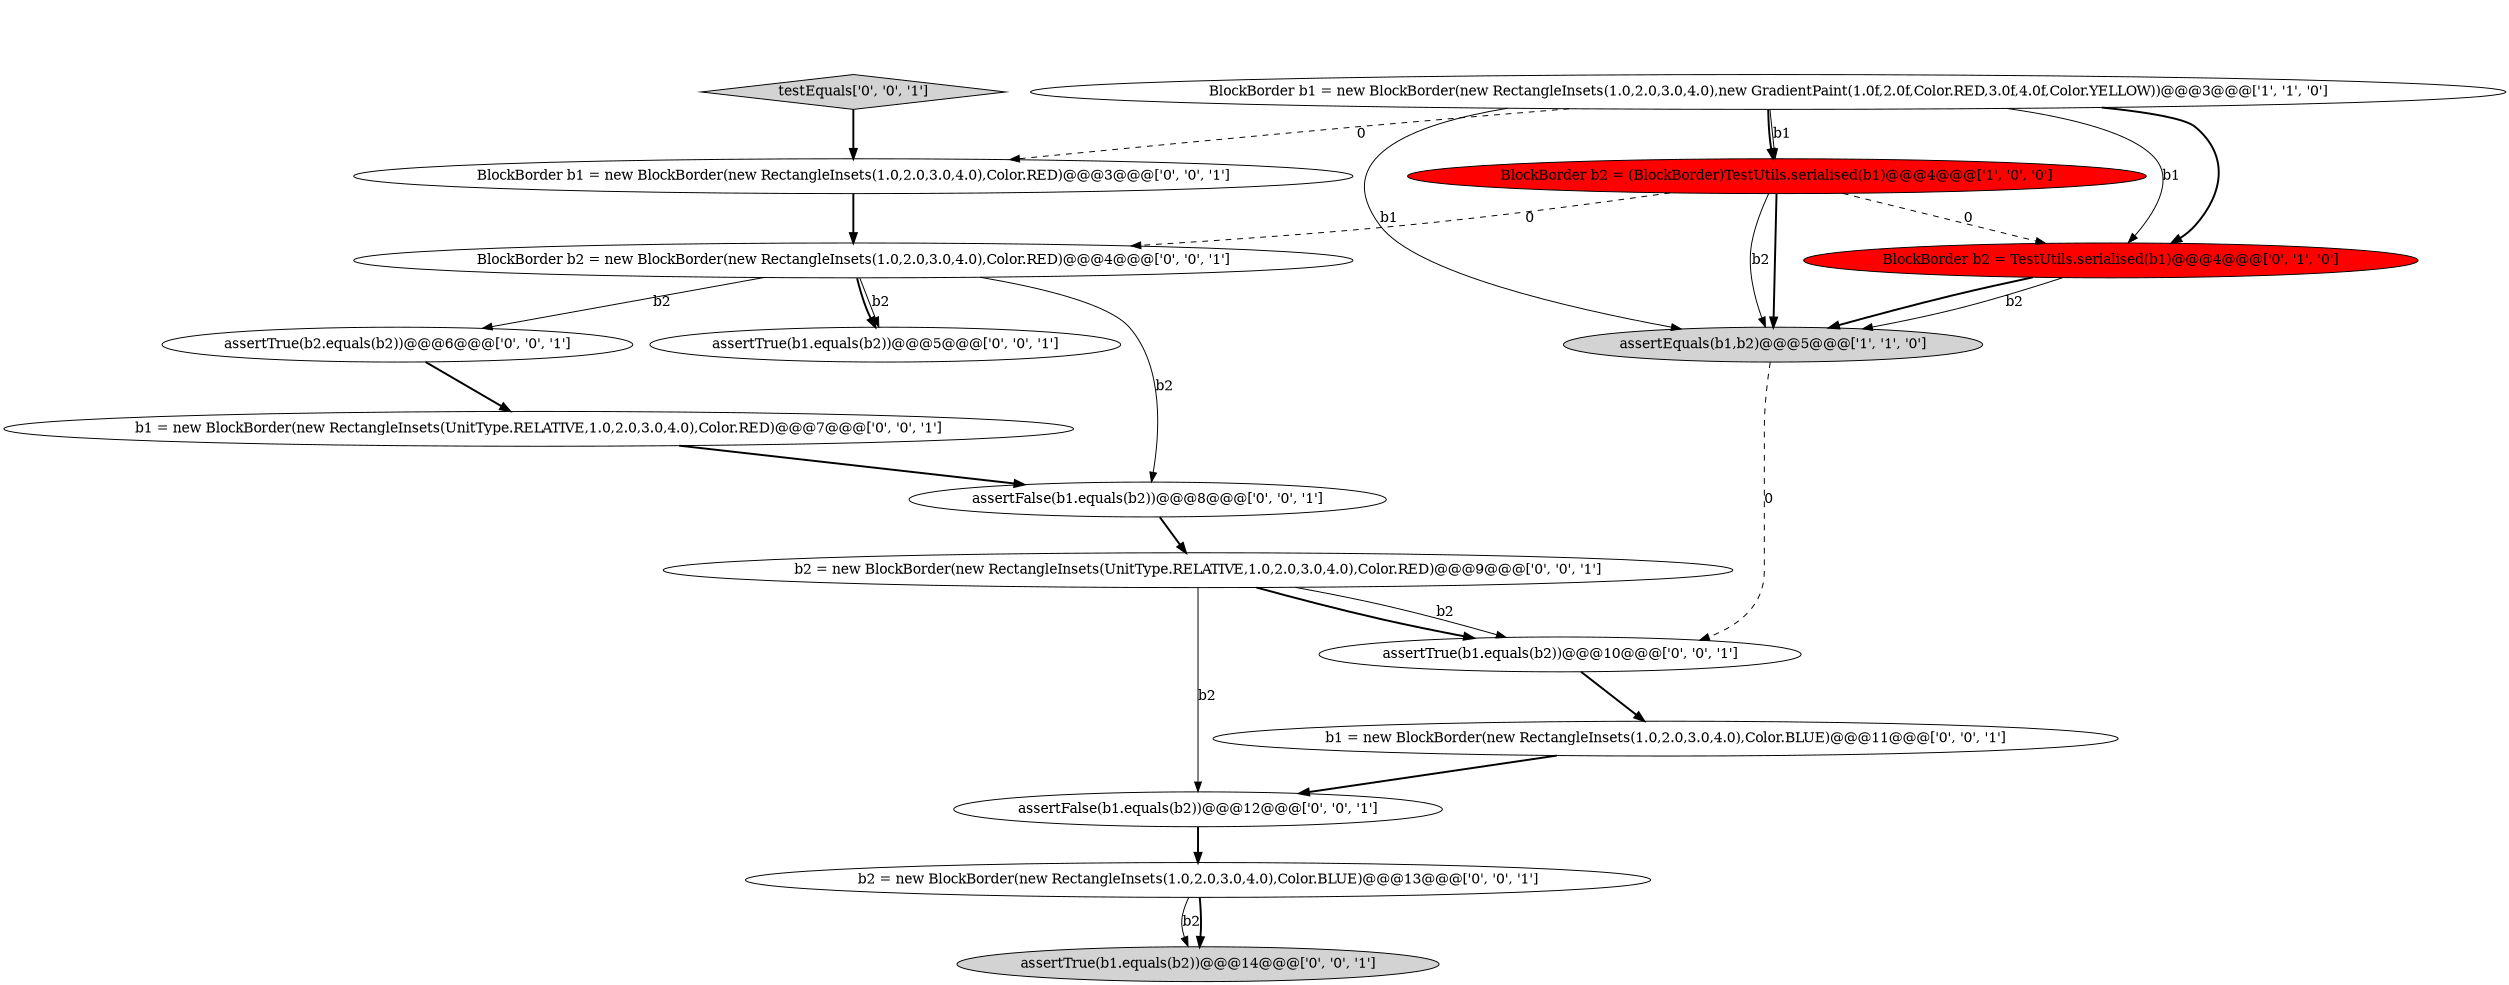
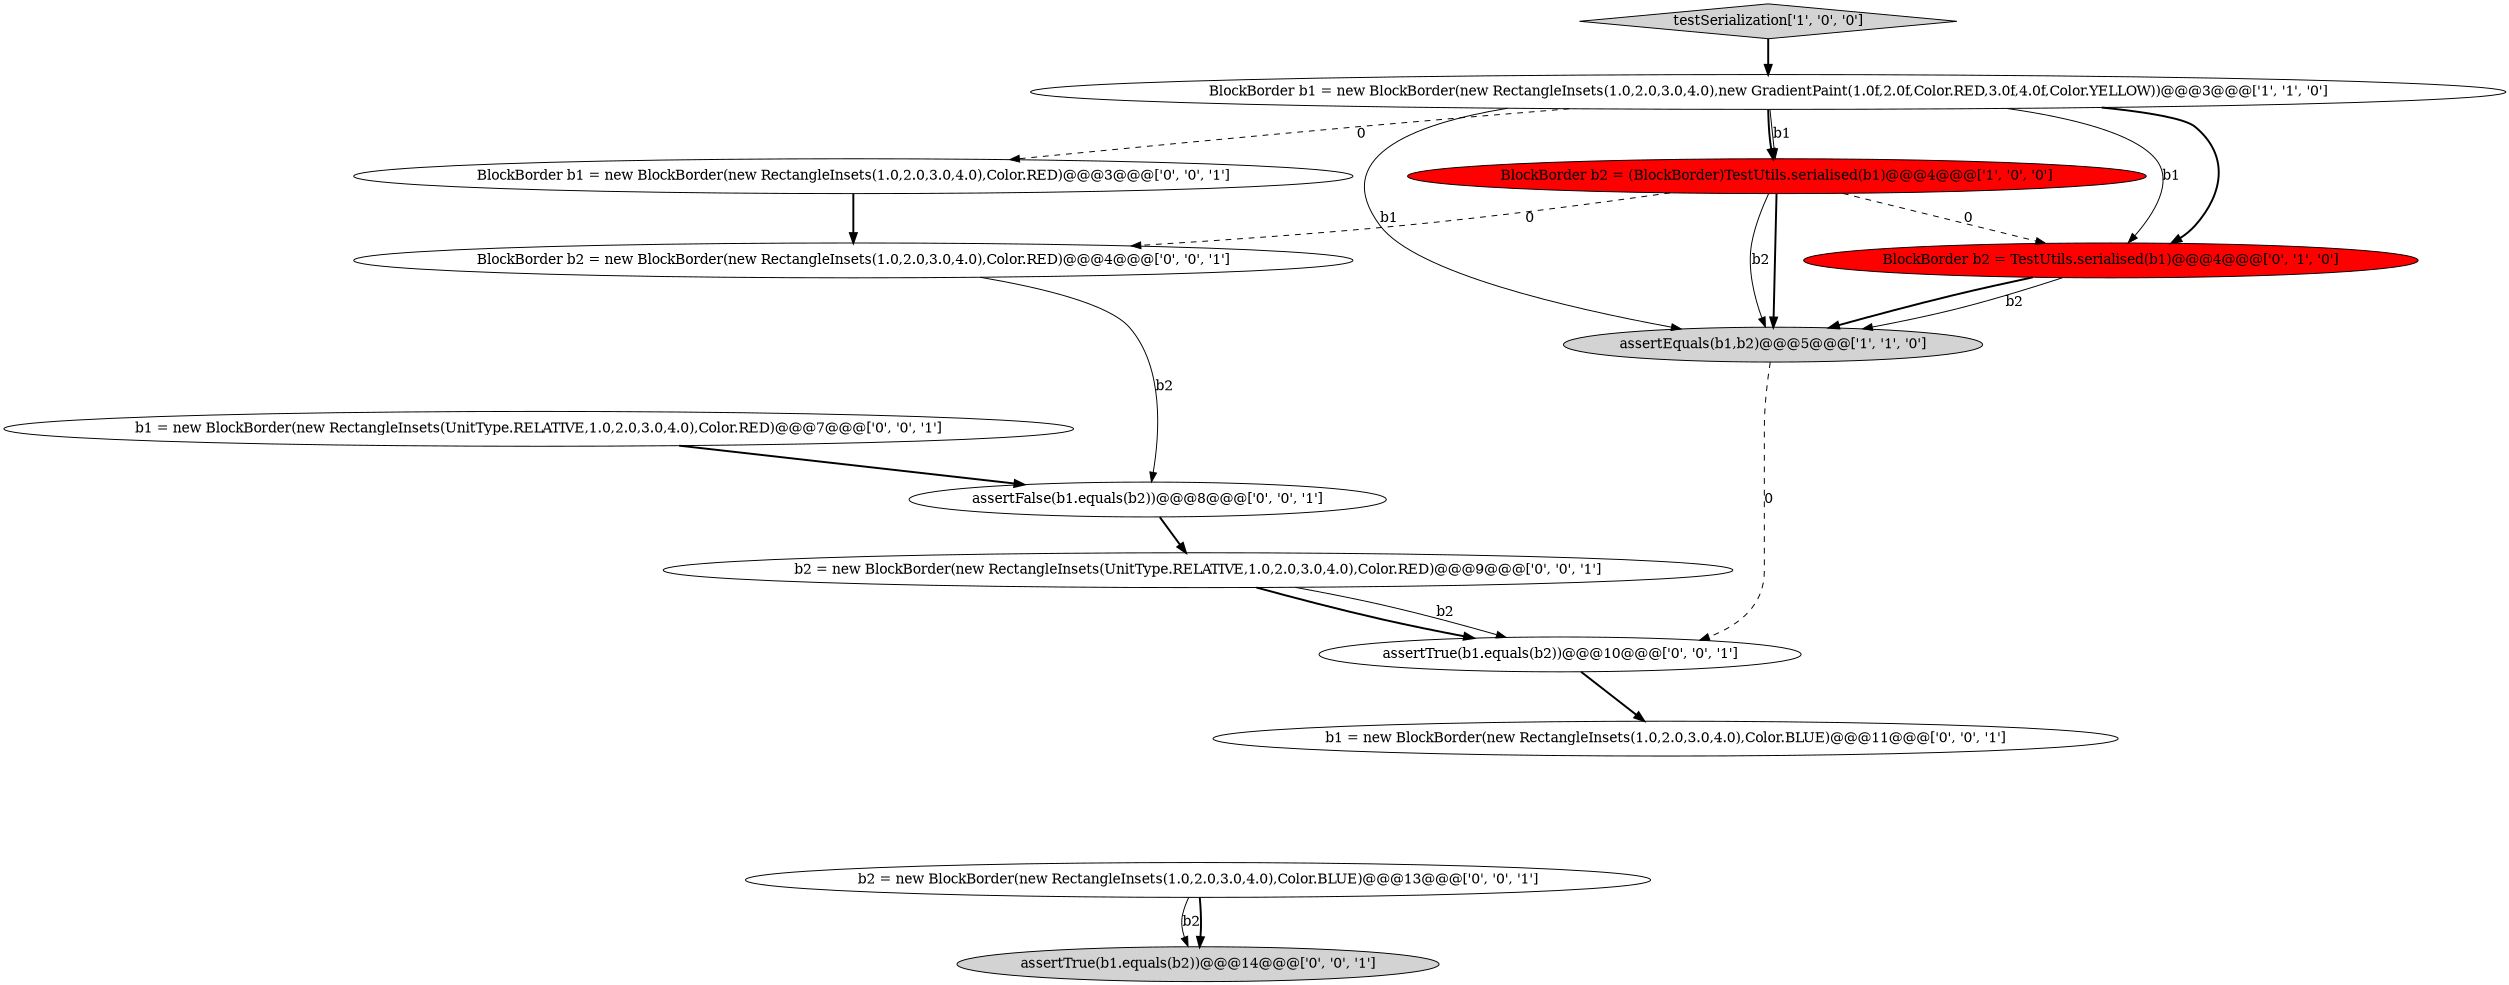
node "testSerialization['1', '0', '0']": added
node "testEquals['0', '0', '1']": removed
node "assertTrue(b2.equals(b2))@@@6@@@['0', '0', '1']": removed
node "assertTrue(b1.equals(b2))@@@5@@@['0', '0', '1']": removed
node "assertFalse(b1.equals(b2))@@@12@@@['0', '0', '1']": removed
